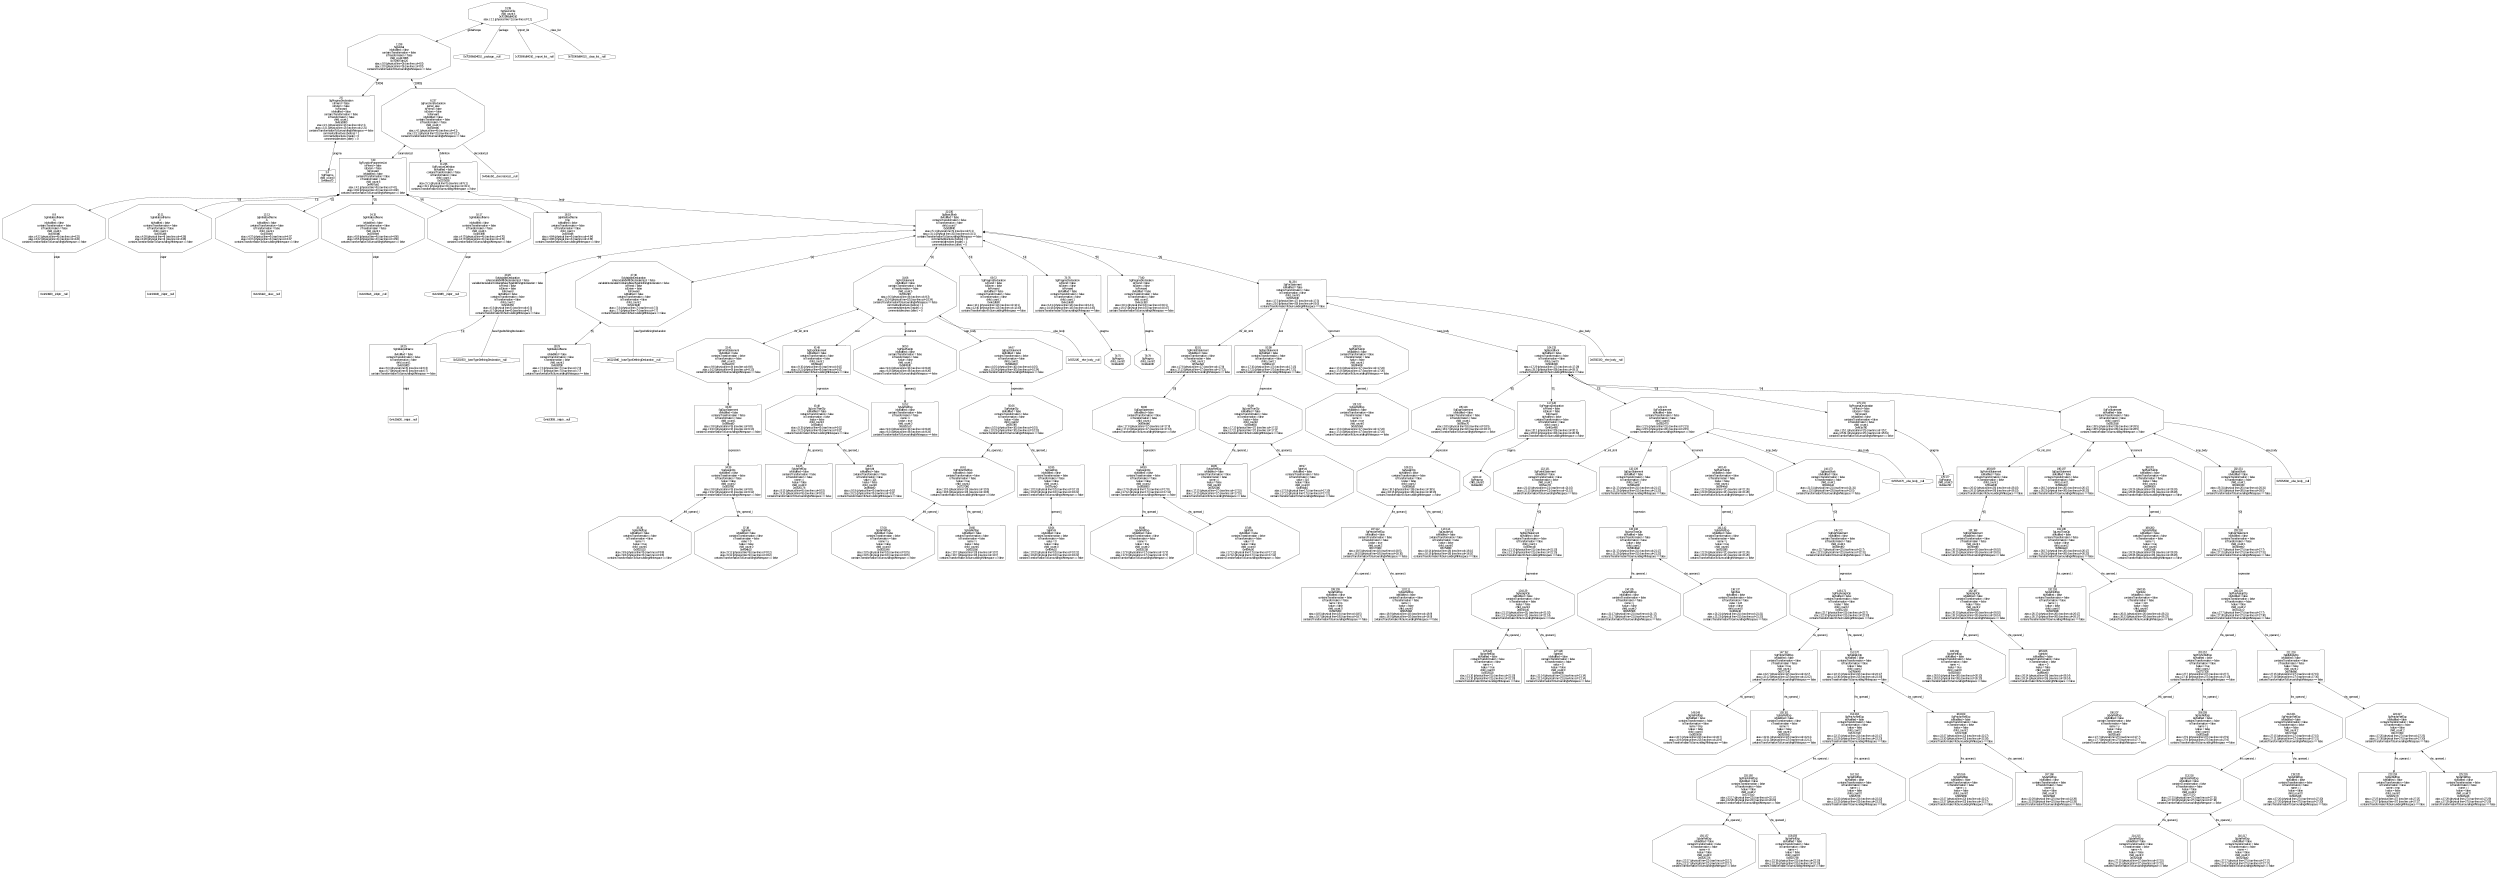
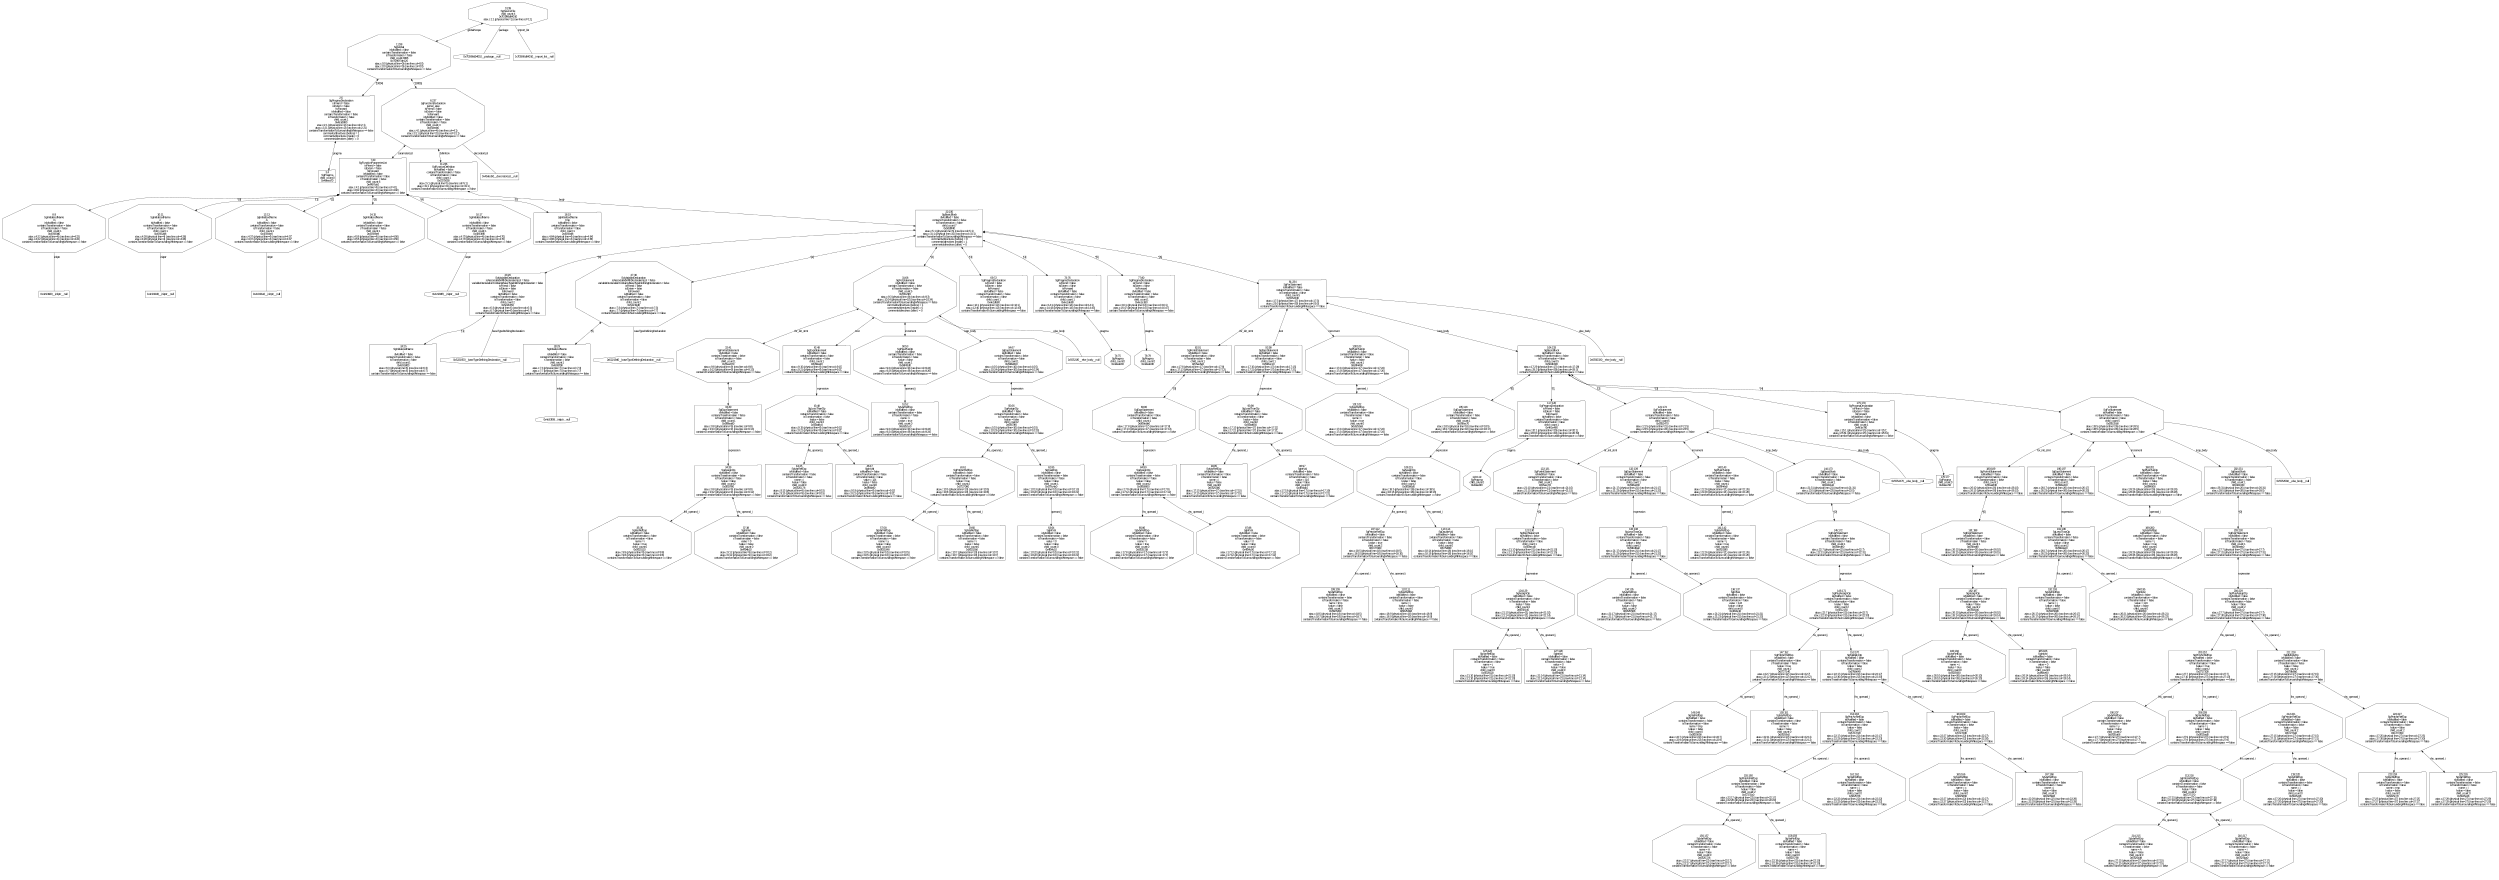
node "0x7f2966d84010__class_list__null": removed
node "0x4c934e0__deec__null": label "0x4c934e0__deec__null" -> "0x4c934e0__initptr__null"
node "0x4c936e8__initptr__null": removed
node "0x4c93d00__initptr__null": removed
